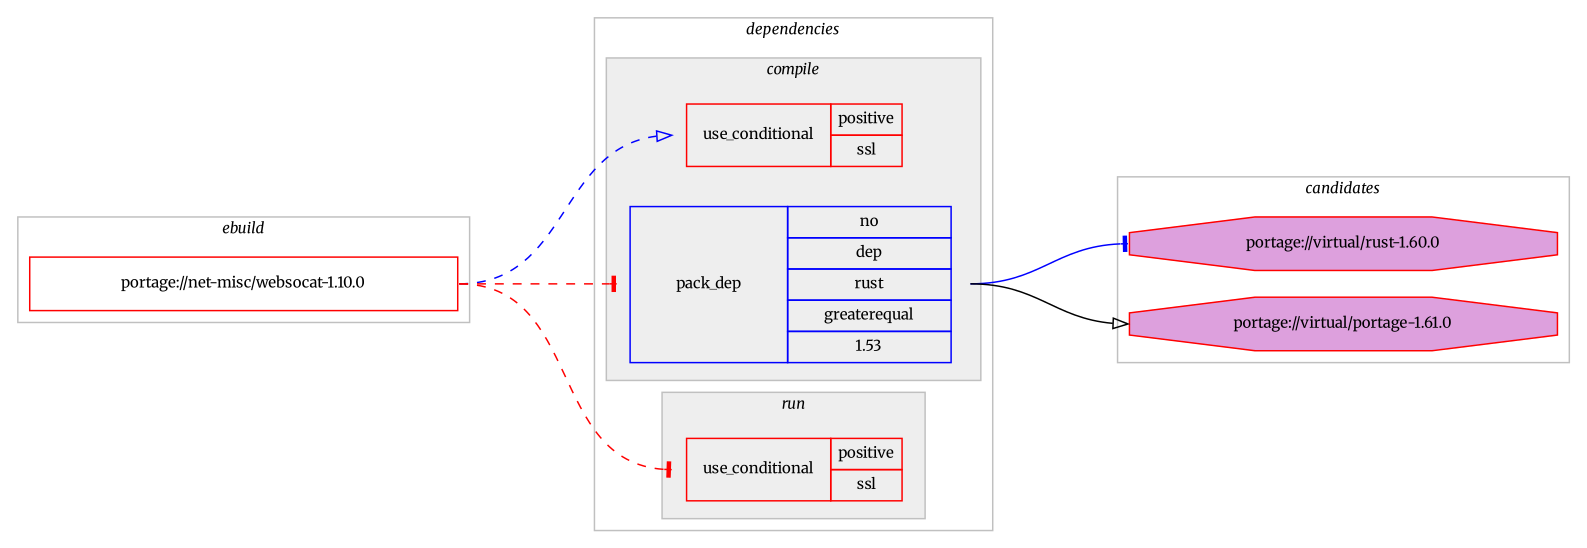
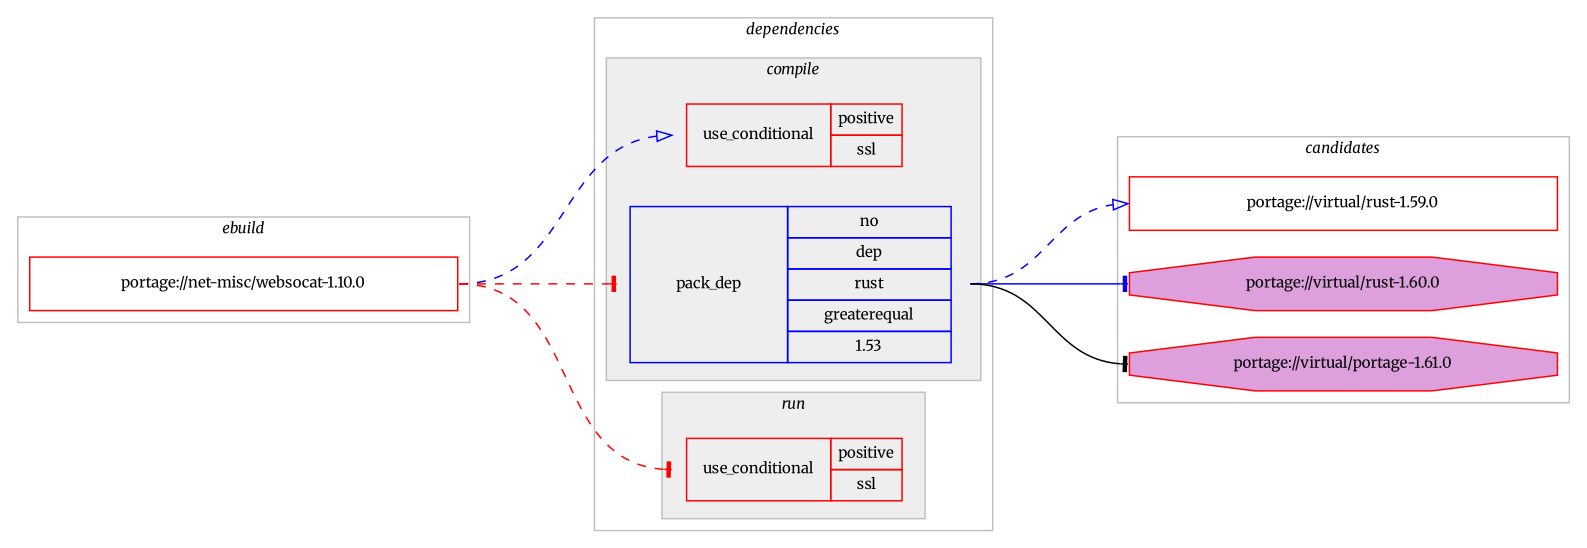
node "portage://virtual/rust-1.59.0": added
edge "pack_dep" -> "portage://virtual/portage-1.61.0": arrowhead onormal -> tee
